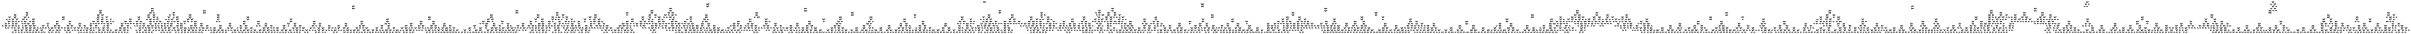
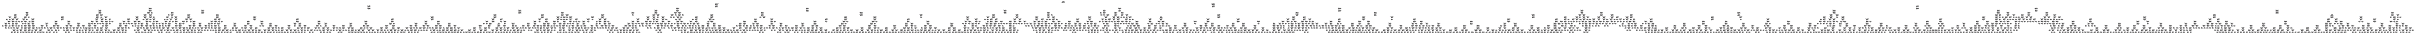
node "X[4] <= 81667312.0 gini = 0.233 samples = 52 value = [45, 7]": added
